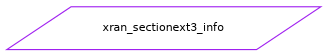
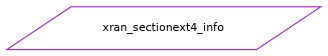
node "xran_sectionext3_info": label "xran_sectionext3_info" -> "xran_sectionext4_info"
